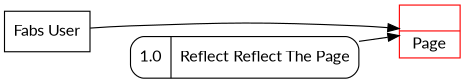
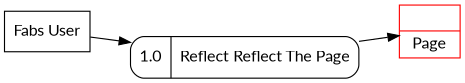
edge "Fabs User" -> "Page": now "Fabs User" -> "1.0"
